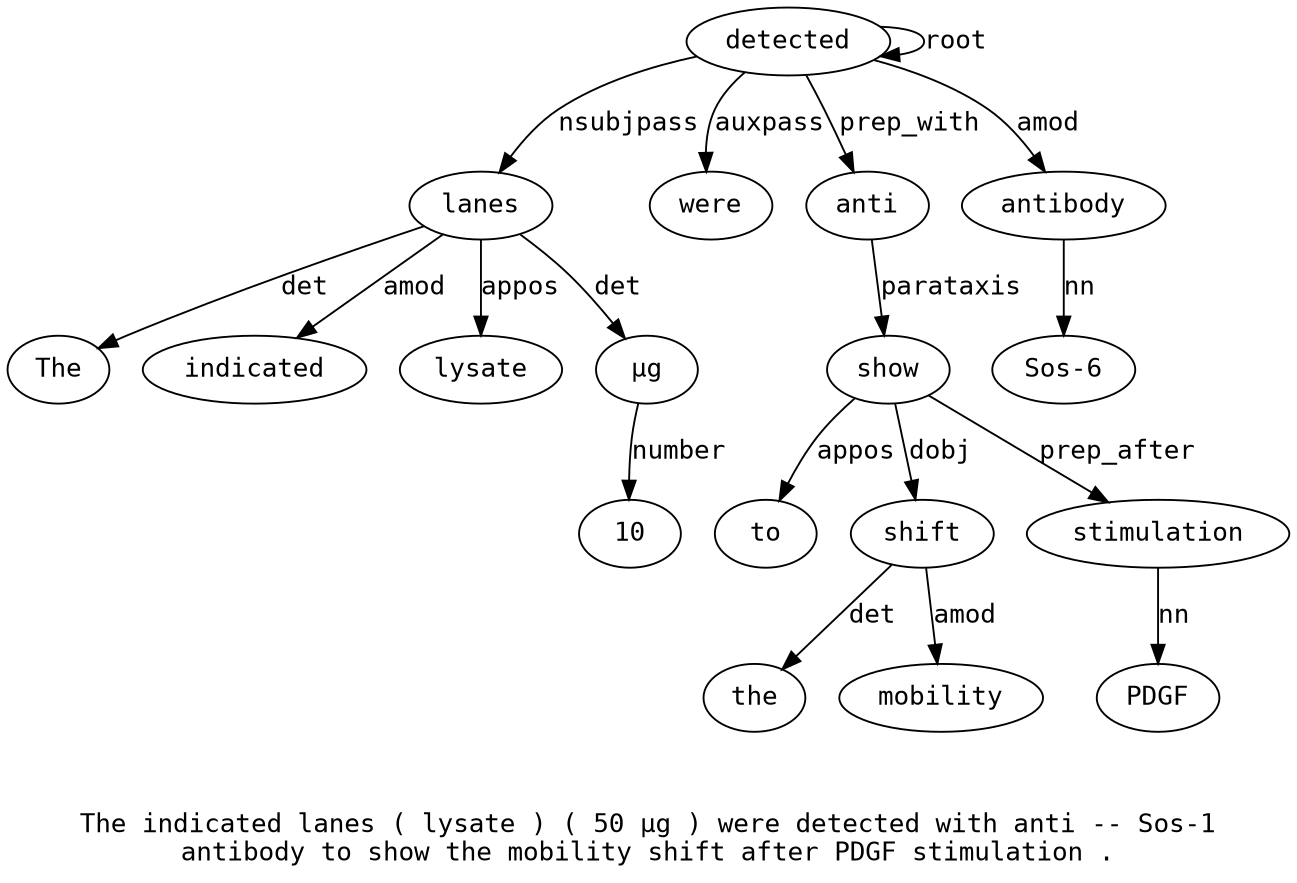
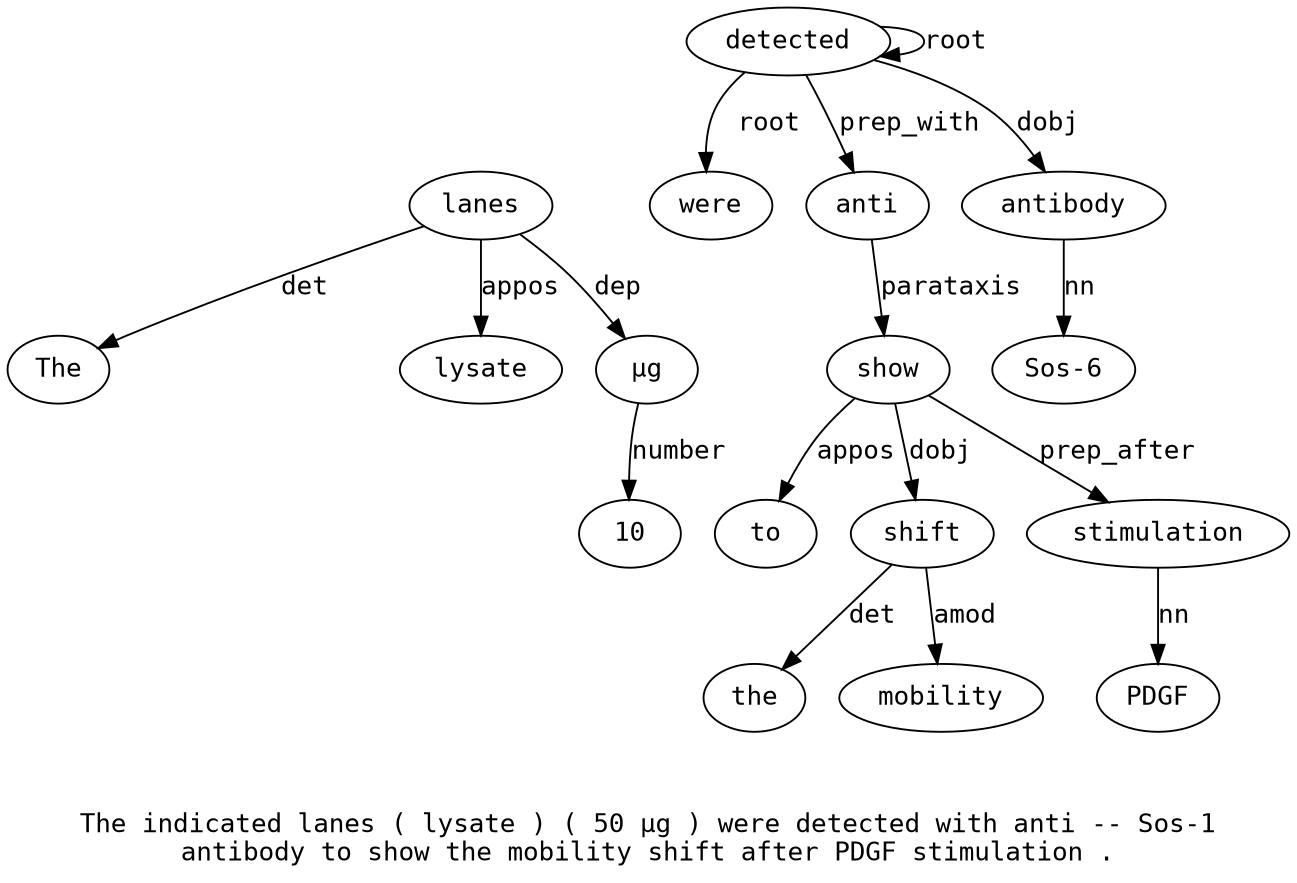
edge "detected" -> "lanes": removed, label "nsubjpass"
edge "detected" -> "were": label "auxpass" -> "root"
edge "detected" -> "antibody": label "amod" -> "dobj"
edge "lanes" -> "μg": label "det" -> "dep"
node "indicated": removed
